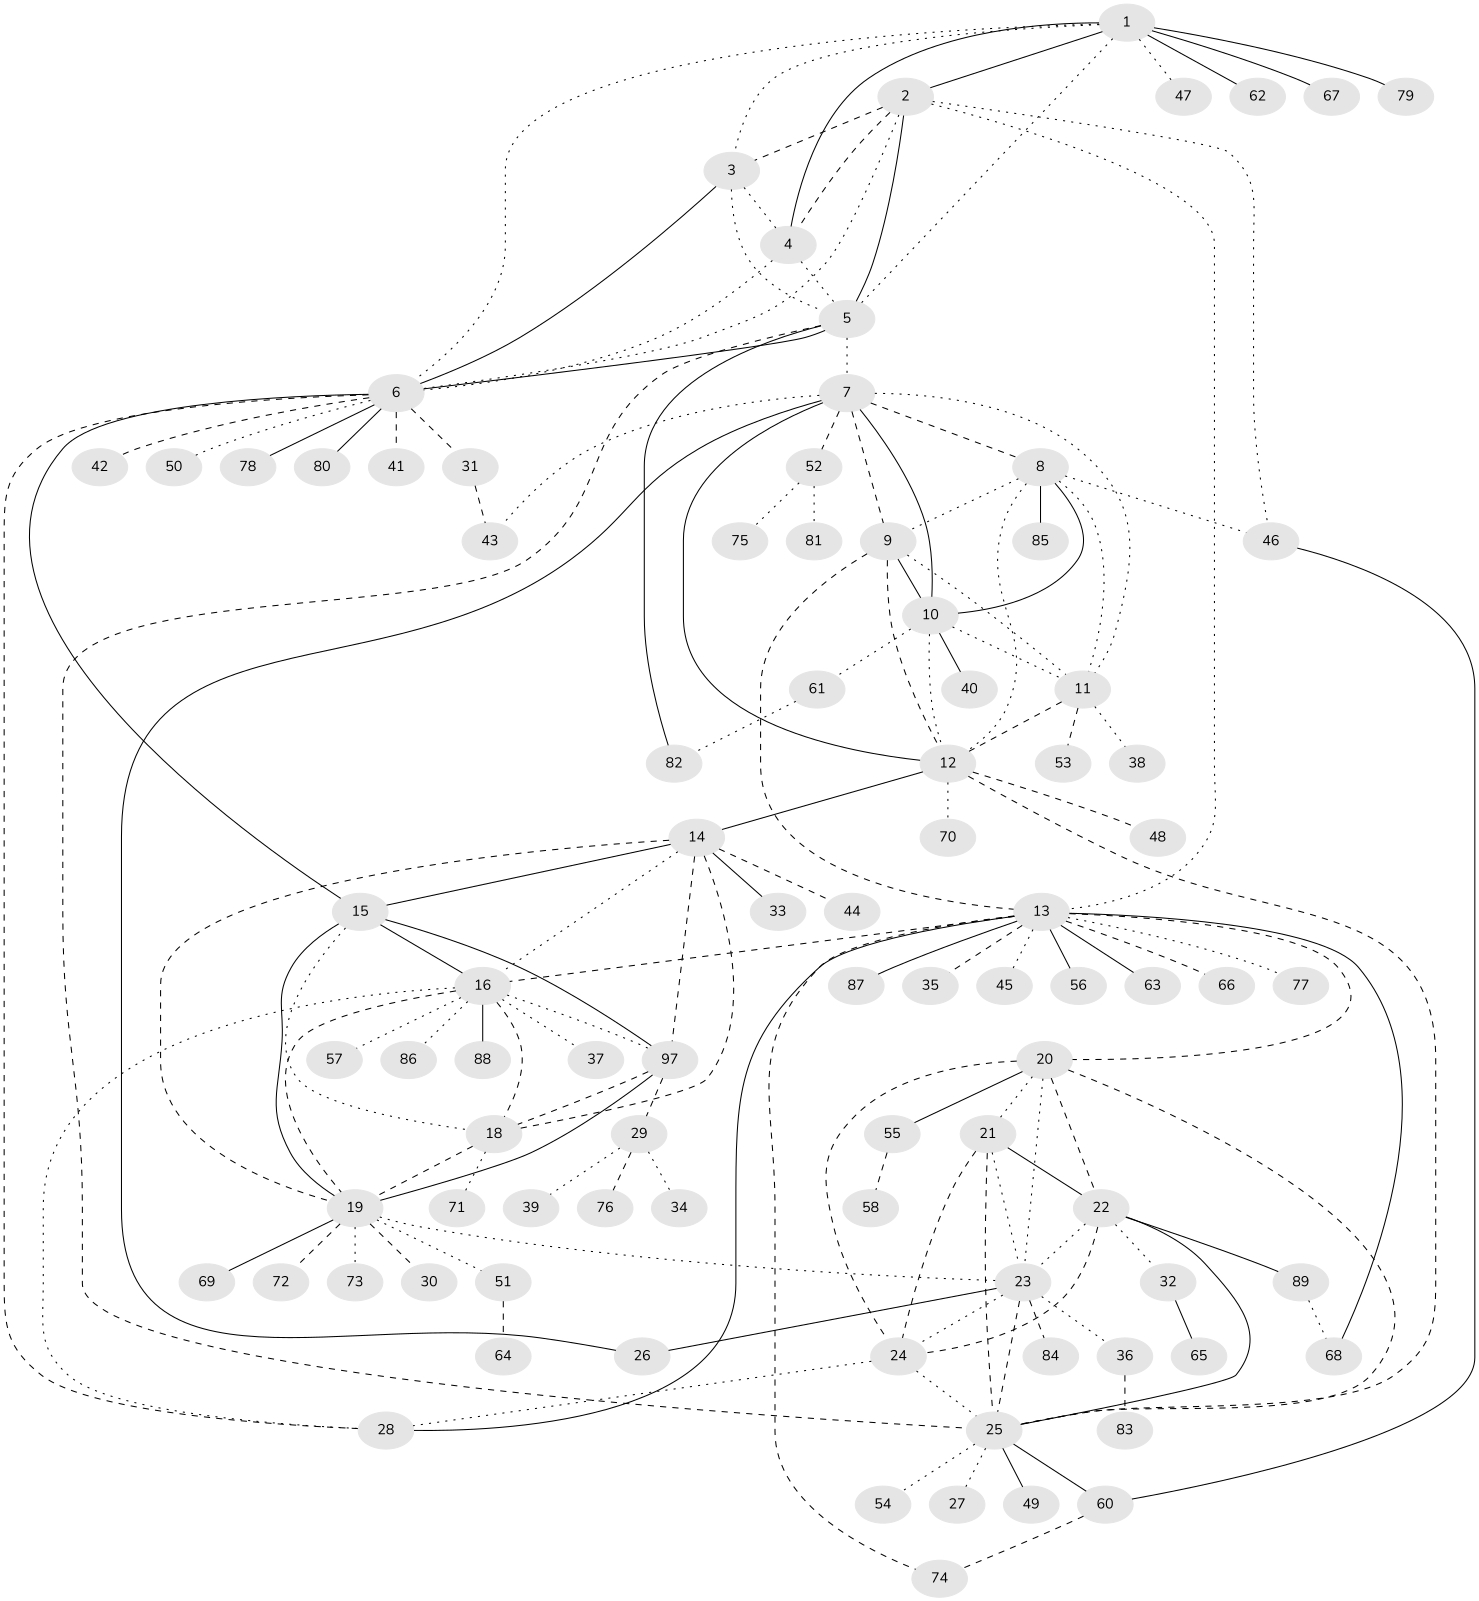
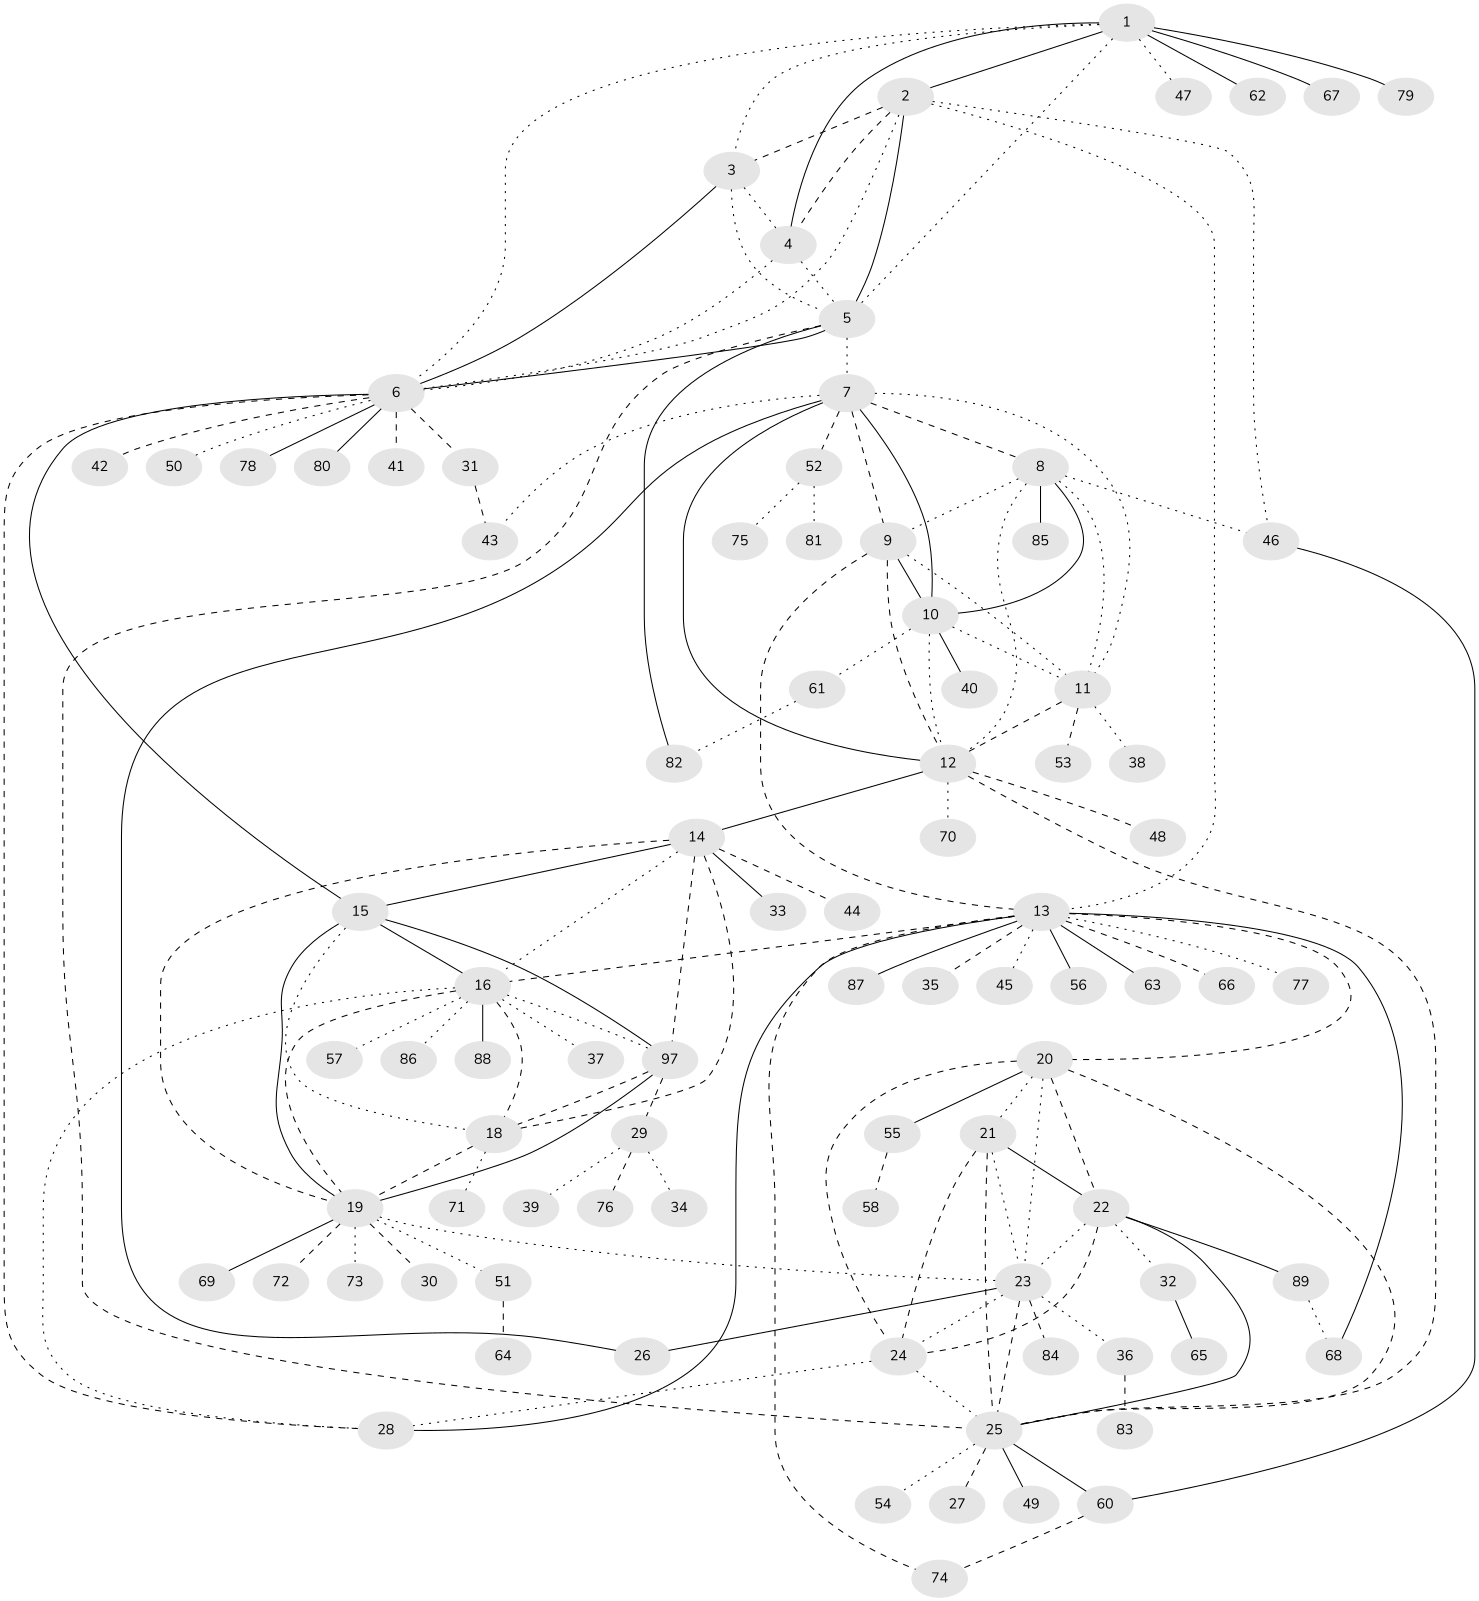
edge "25" -- "27": style dotted -> dashed
